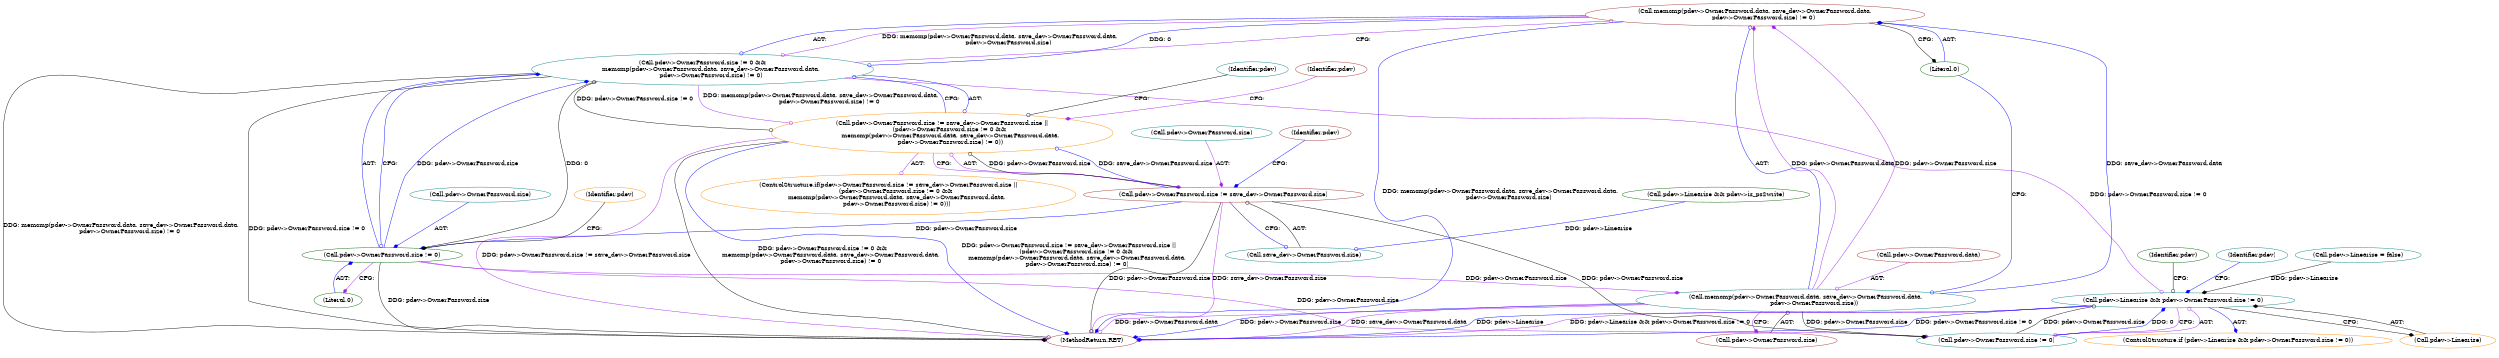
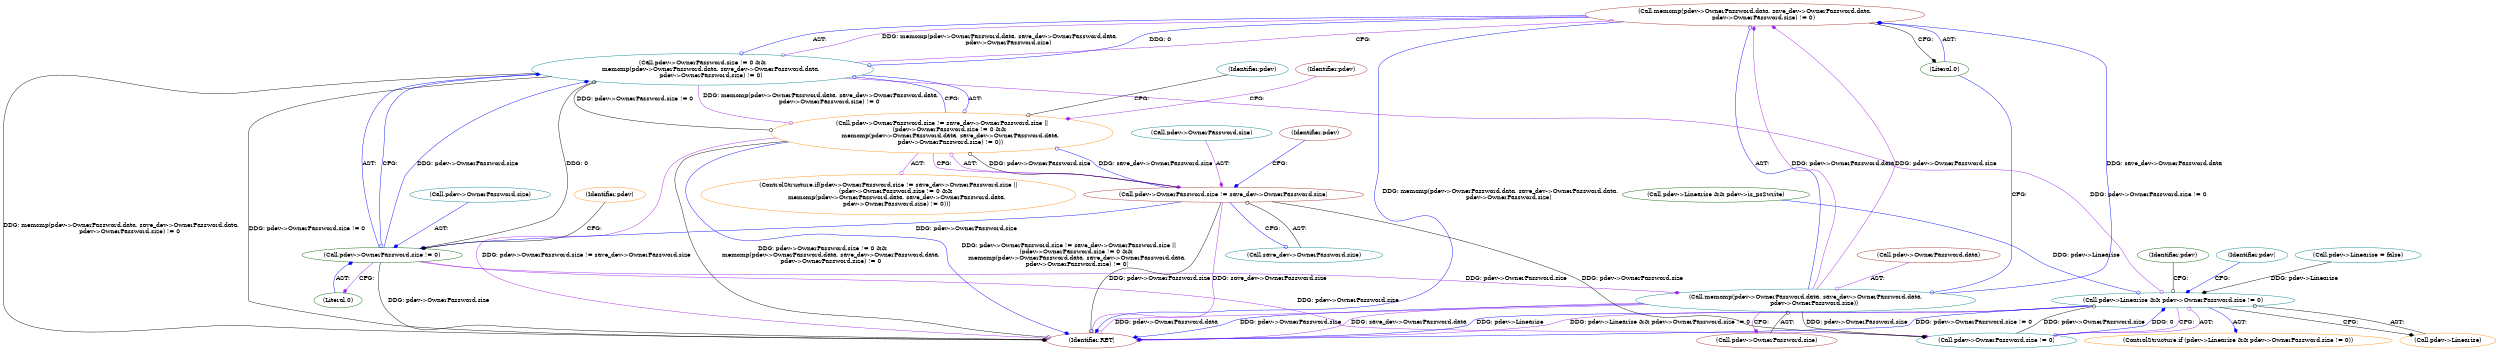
edge "(Call,pdev->Linearise && pdev->is_ps2write)" -> "(Call,save_dev->OwnerPassword.size)": now "(Call,pdev->Linearise && pdev->is_ps2write)" -> "(Call,pdev->Linearise && pdev->OwnerPassword.size != 0)"
edge "(Call,pdev->Linearise)" -> "(Call,pdev->Linearise && pdev->OwnerPassword.size != 0)": arrowhead diamond -> odot
node "(MethodReturn,RET)": label "(MethodReturn,RET)" -> "(Identifier,RET)"
